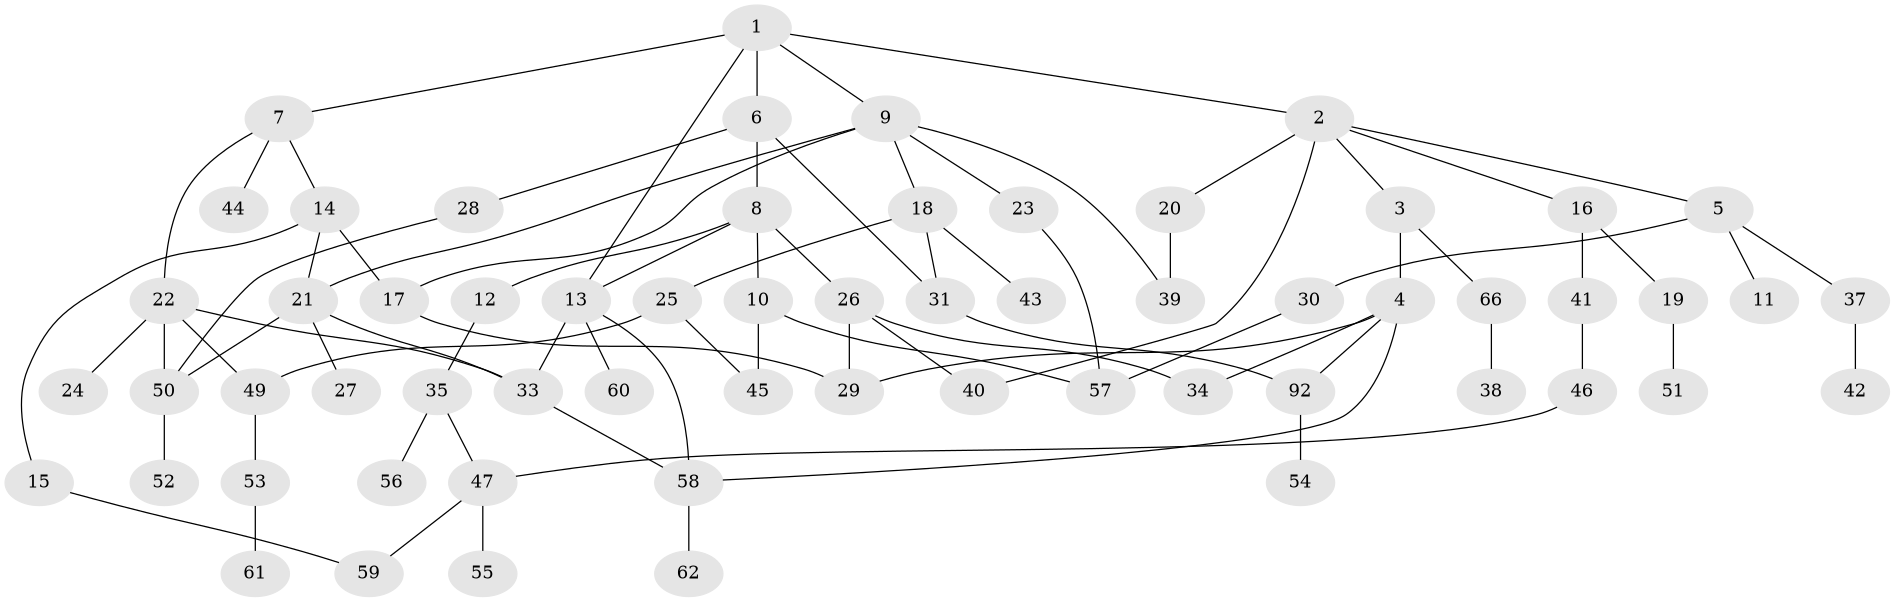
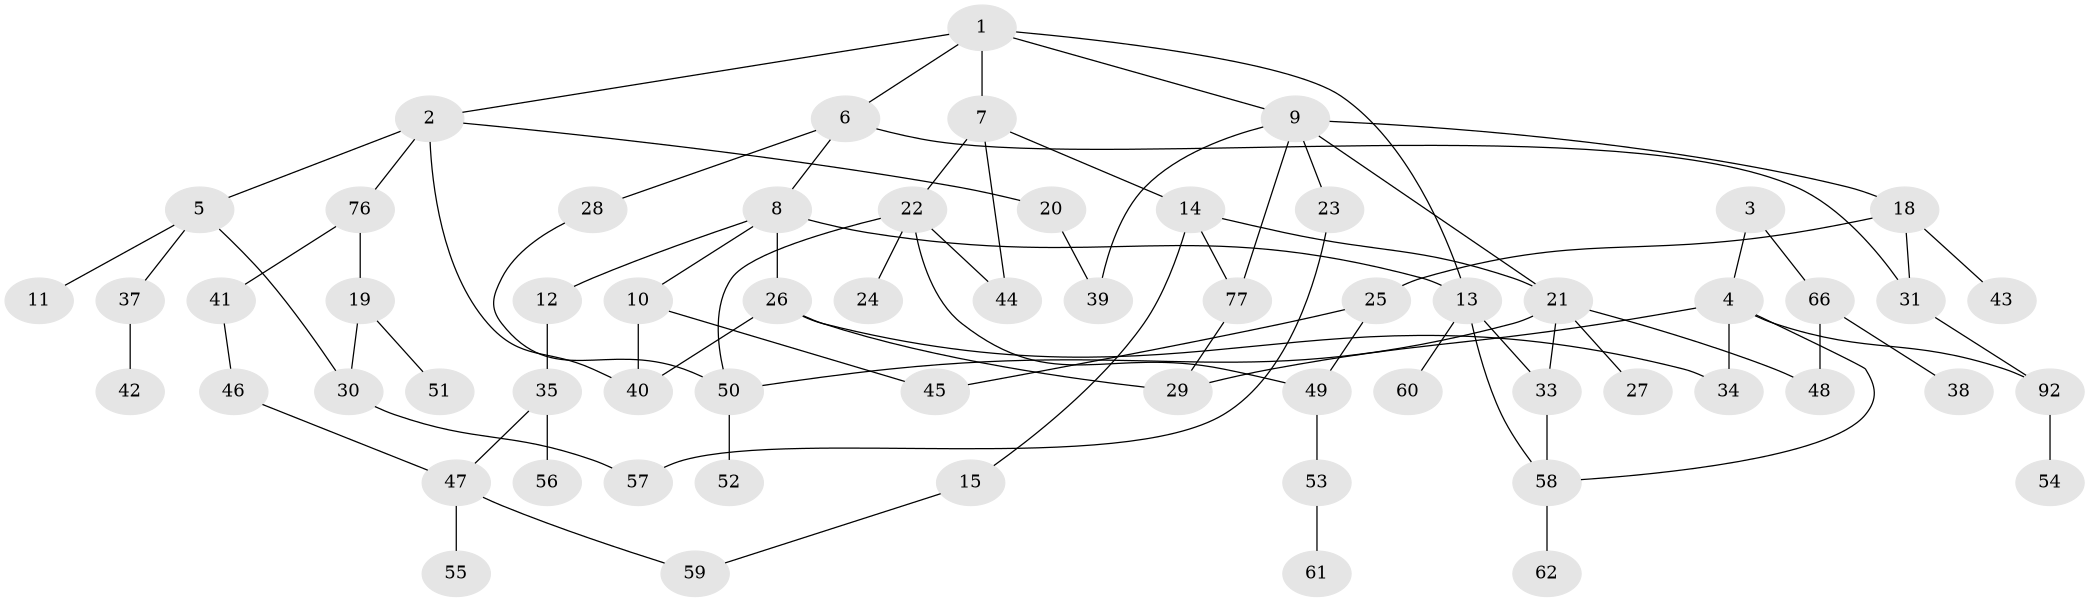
edge "2" -- "3": removed
node "16": label "16" -> "76"
node "17": label "17" -> "77"
edge "22" -- "33": now "22" -- "44"
edge "19" -- "30": added
edge "10" -- "57": now "10" -- "40"
node "48": added
